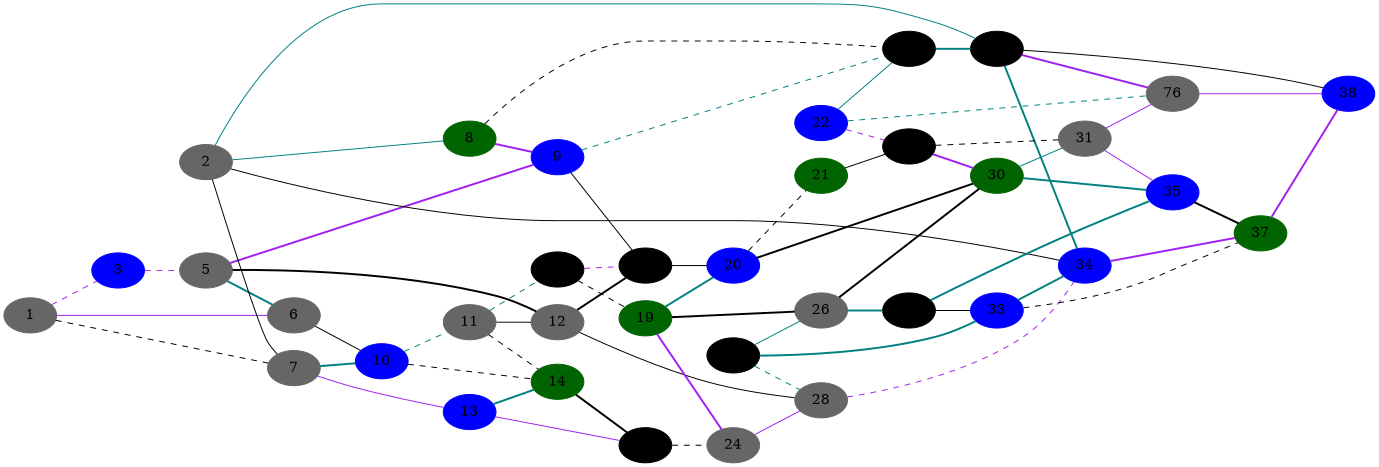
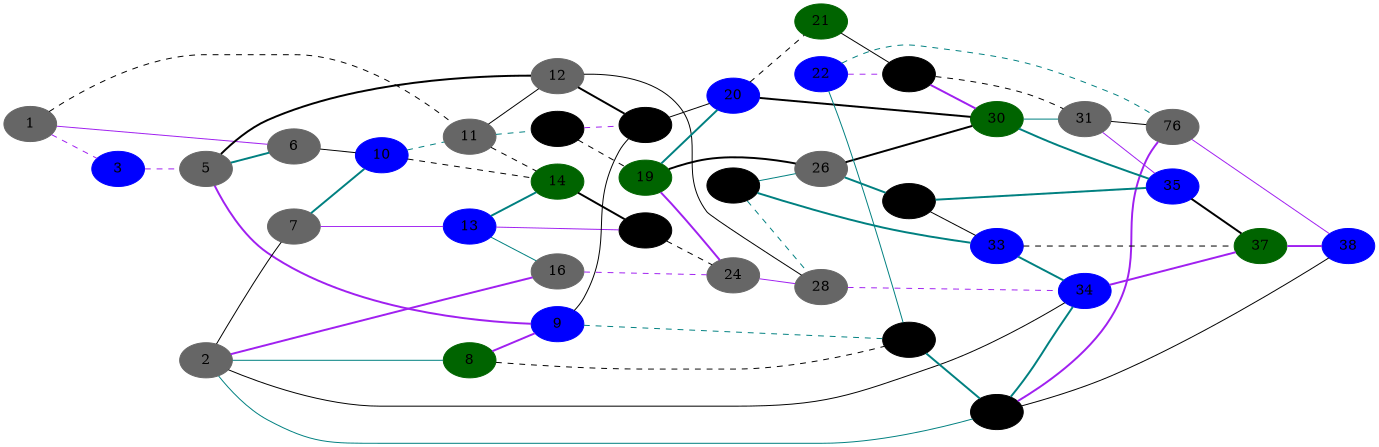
edge "76" -- "31": color purple -> black
node "16": added
edge "1" -- "7": now "1" -- "11"
